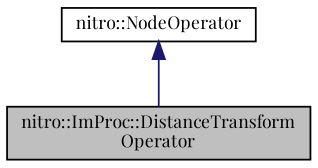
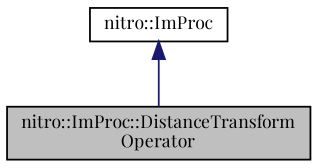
node "nitro::NodeOperator": label "nitro::NodeOperator" -> "nitro::ImProc"
